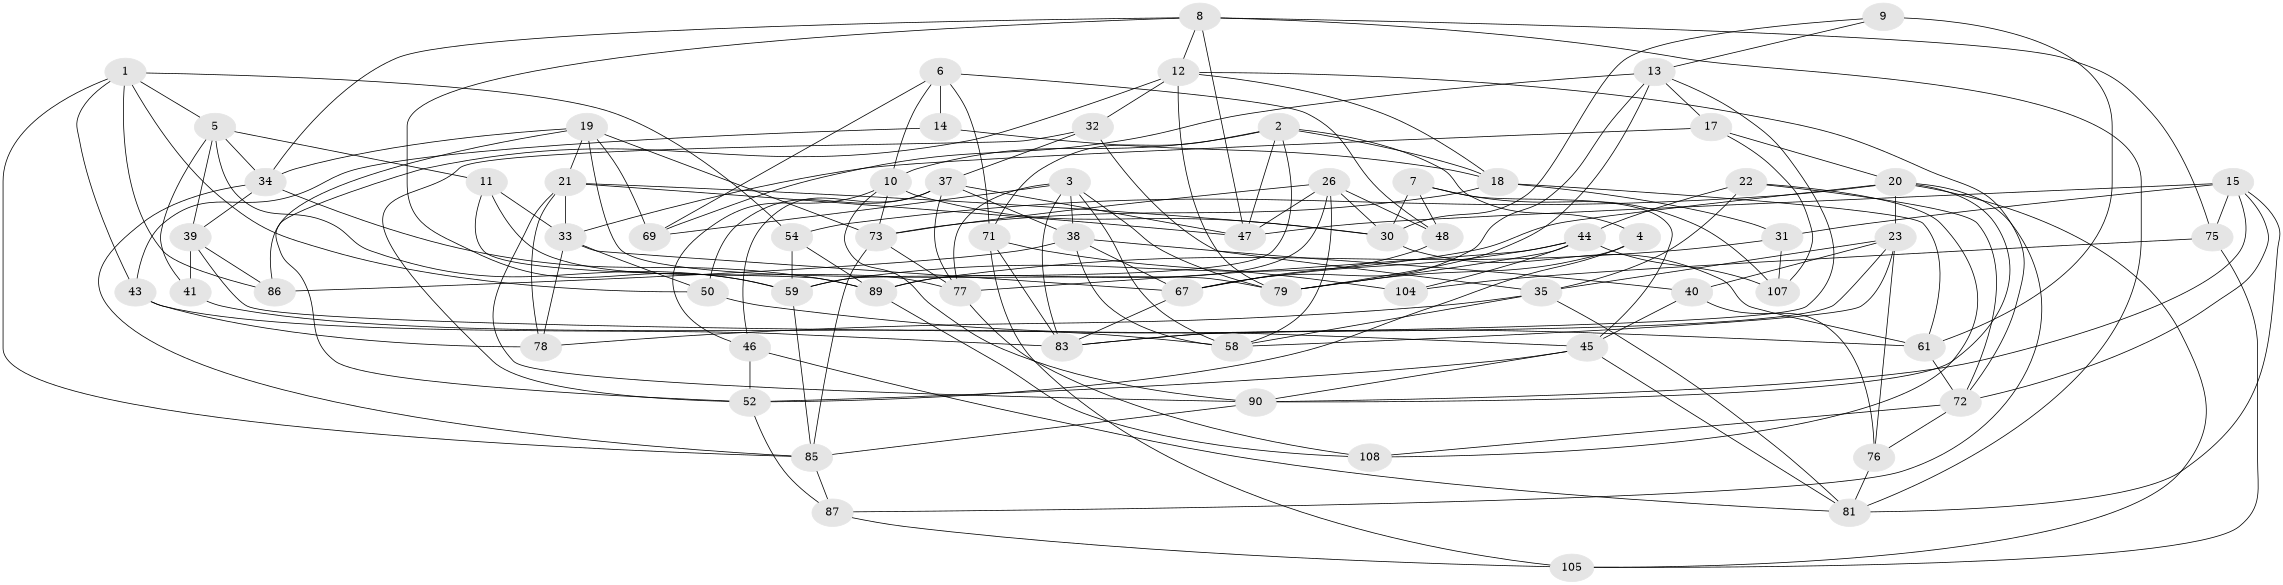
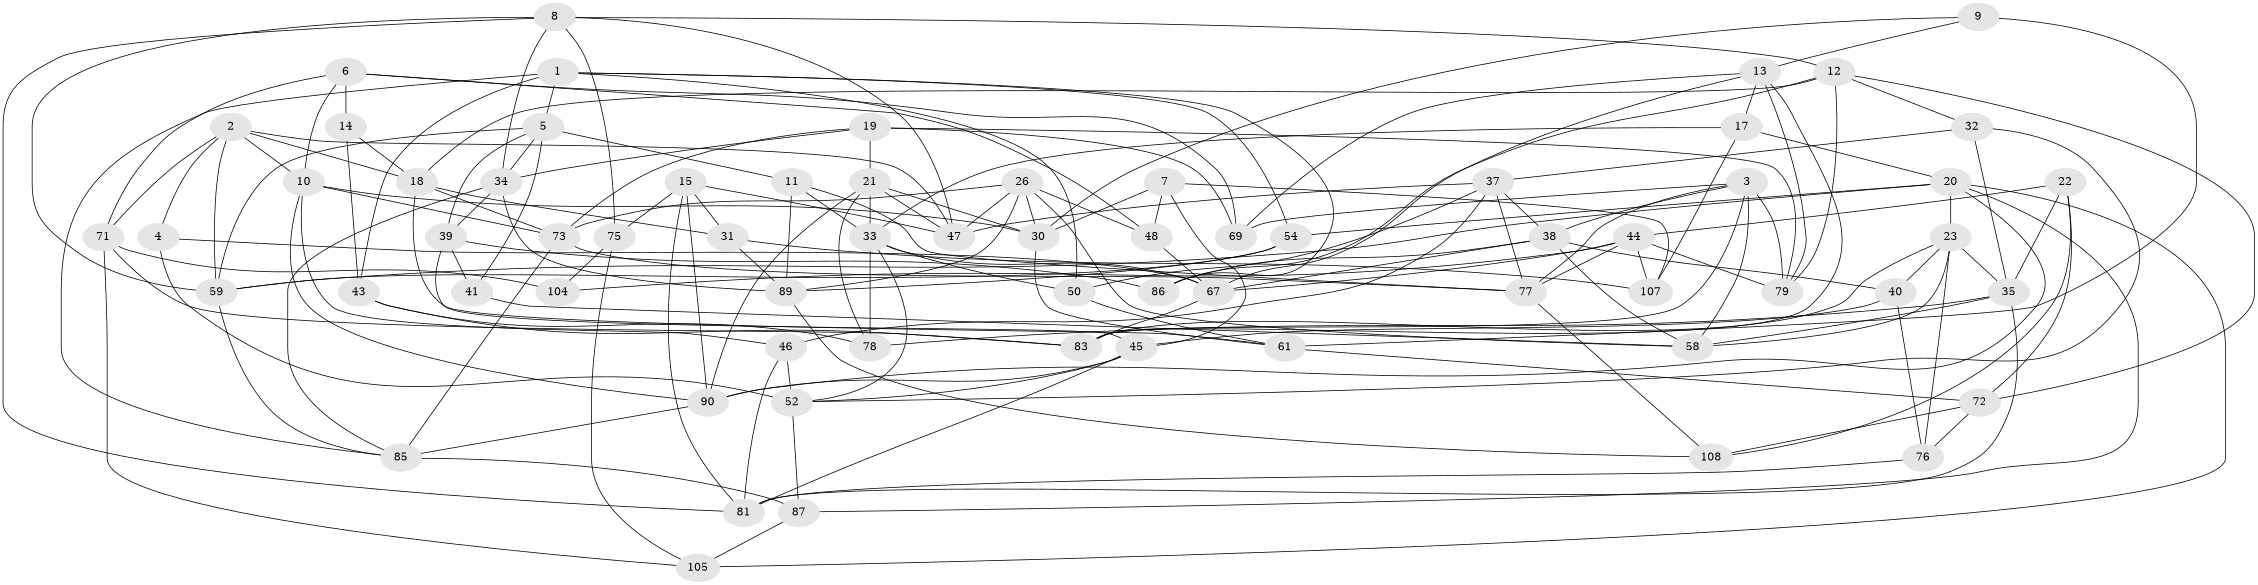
edge "4" -- "79": now "4" -- "67"
edge "15" -- "72": removed
edge "19" -- "52": now "33" -- "52"
